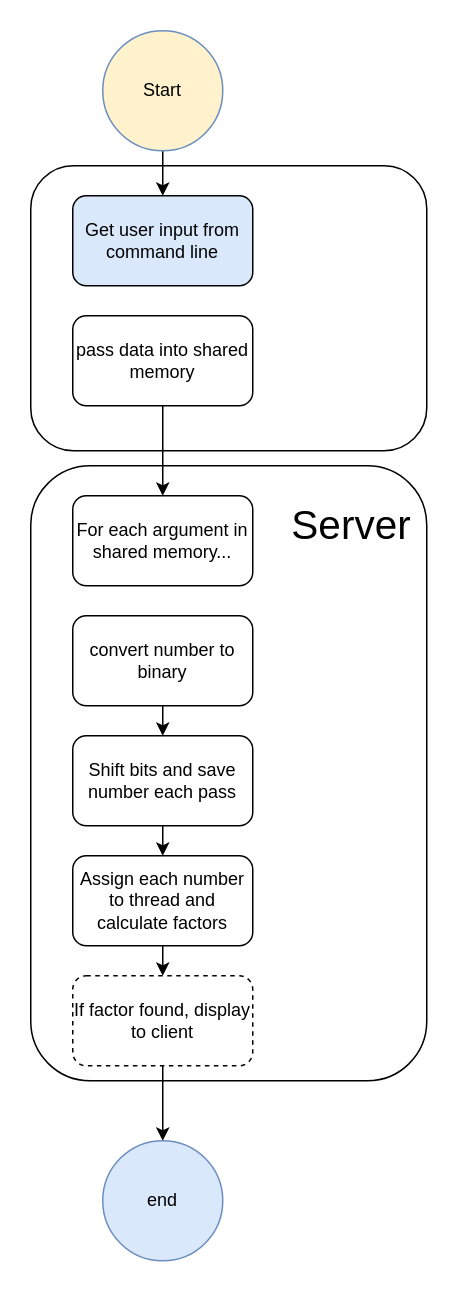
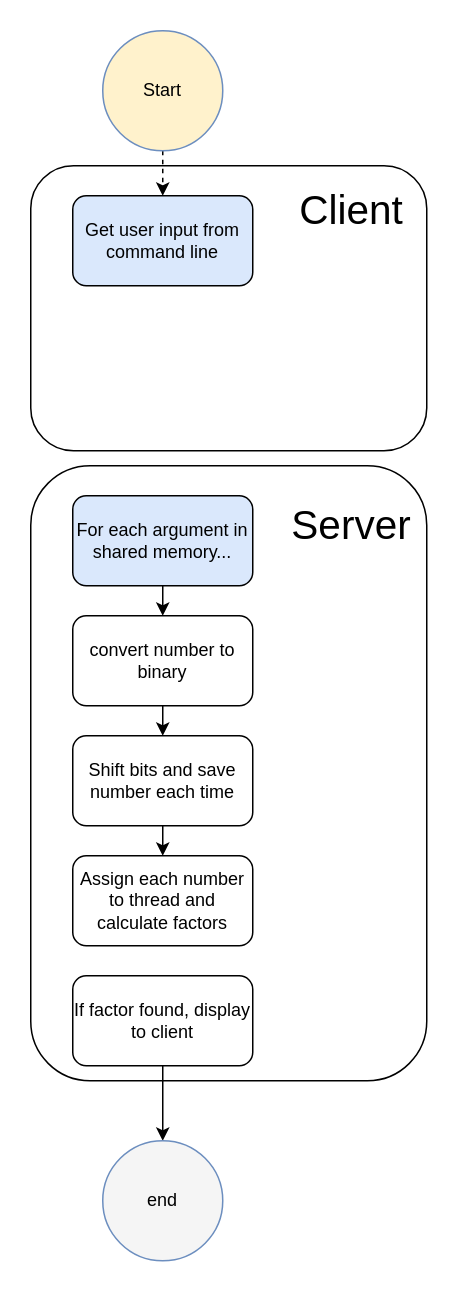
edge "Start" -> "Get user input from command line": style solid -> dashed
node "Client": added
node "pass data into shared memory": removed
edge "pass data into shared memory" -> "For each argument in shared memory...": removed
node "For each argument in shared memory...": fillcolor #ffffff -> #dae8fc
edge "For each argument in shared memory..." -> "convert number to binary": added
node "Shift bits and save number each pass": label "Shift bits and save number each pass" -> "Shift bits and save number each time"
edge "Assign each number to thread and calculate factors" -> "If factor found, display to client": removed
node "If factor found, display to client": style dashed -> solid
node "end": fillcolor #dae8fc -> #f5f5f5
